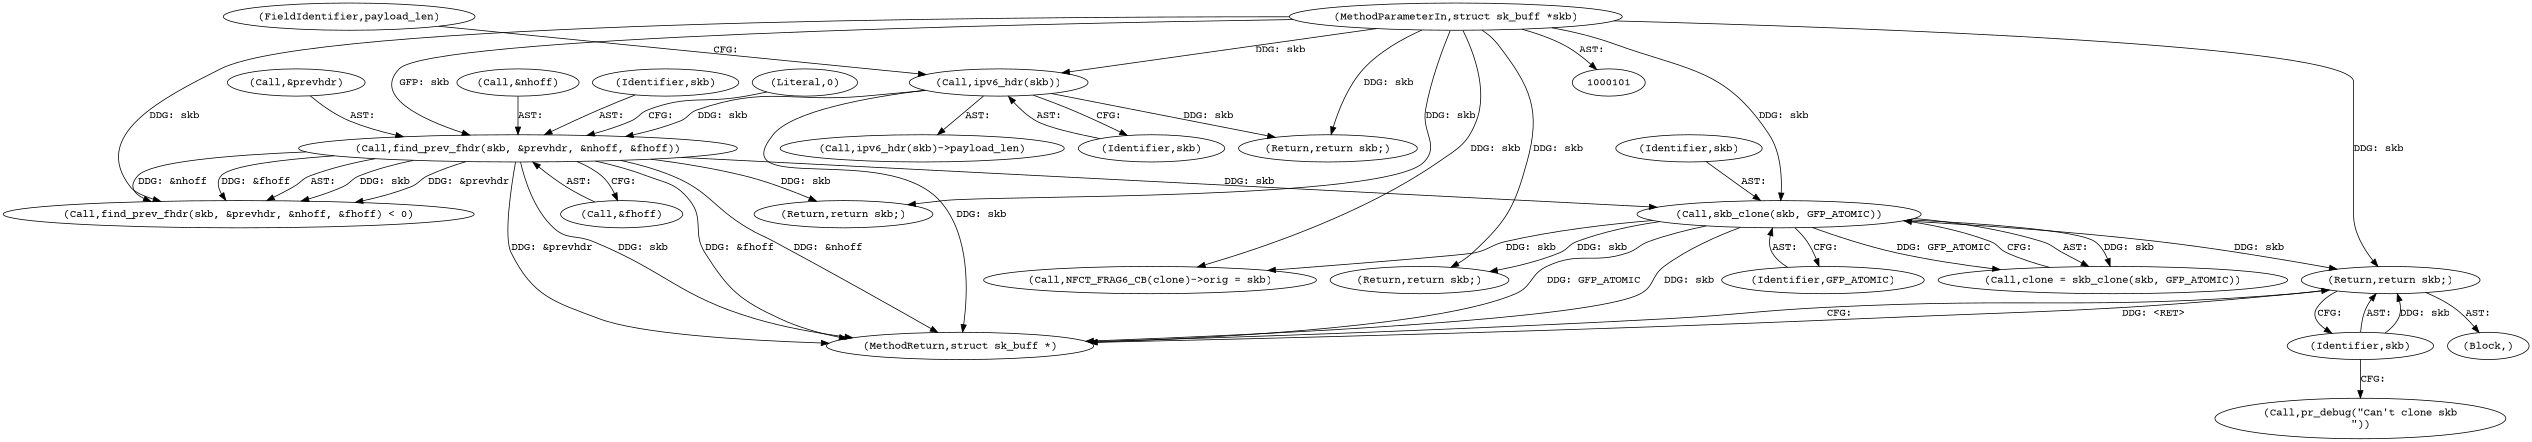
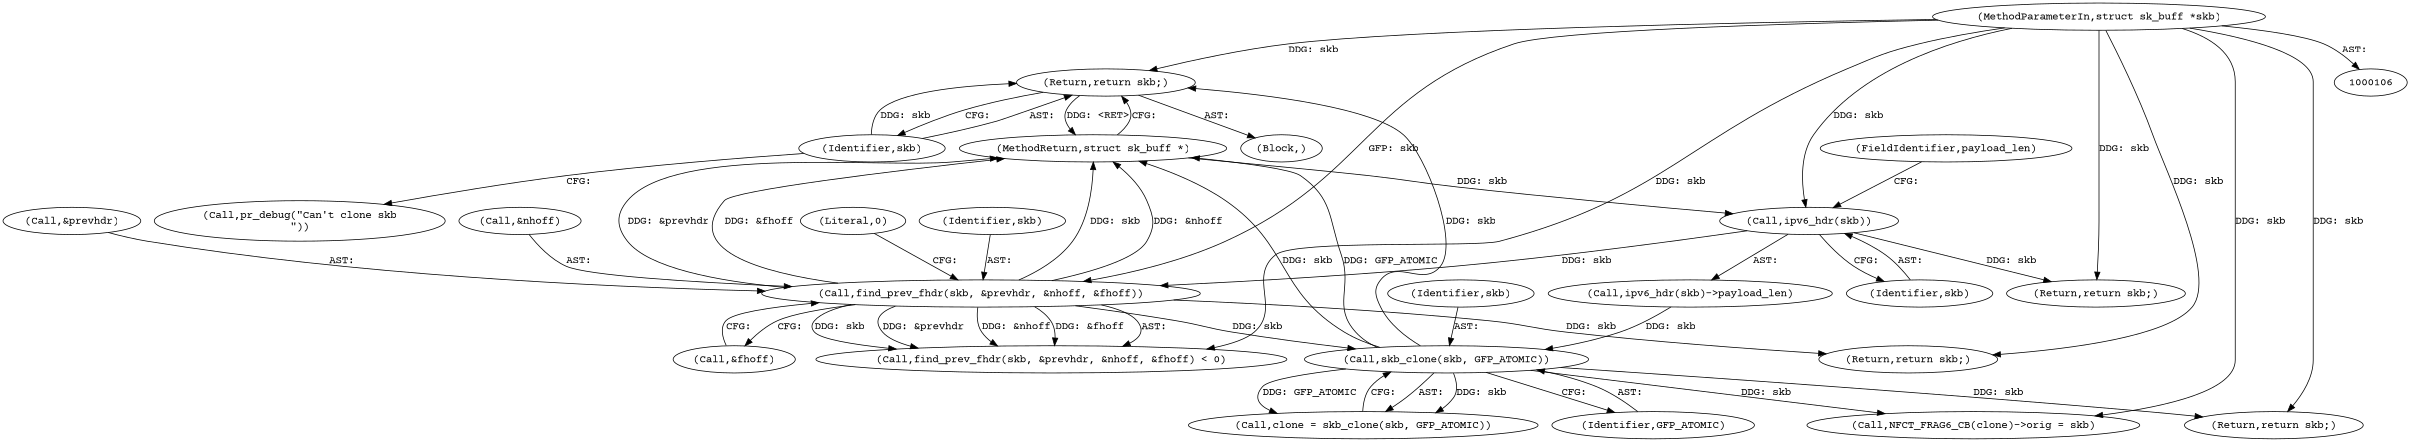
edge "(MethodParameterIn,struct sk_buff *skb)" -> "(Call,skb_clone(skb, GFP_ATOMIC))": now "(Call,ipv6_hdr(skb)->payload_len)" -> "(Call,skb_clone(skb, GFP_ATOMIC))"
node "1000101": label "1000101" -> "1000106"
edge "(Call,ipv6_hdr(skb))" -> "(MethodReturn,struct sk_buff *)": reversed
edge "(Call,&fhoff)" -> "(Call,find_prev_fhdr(skb, &prevhdr, &nhoff, &fhoff))": label "AST: " -> "CFG: "
